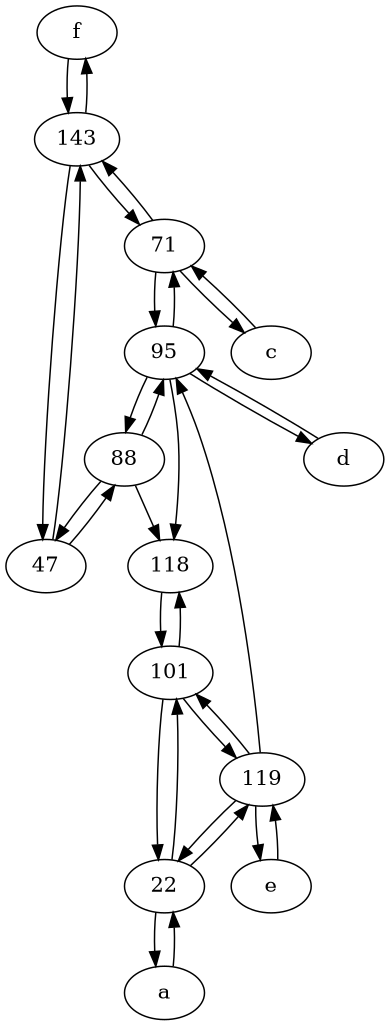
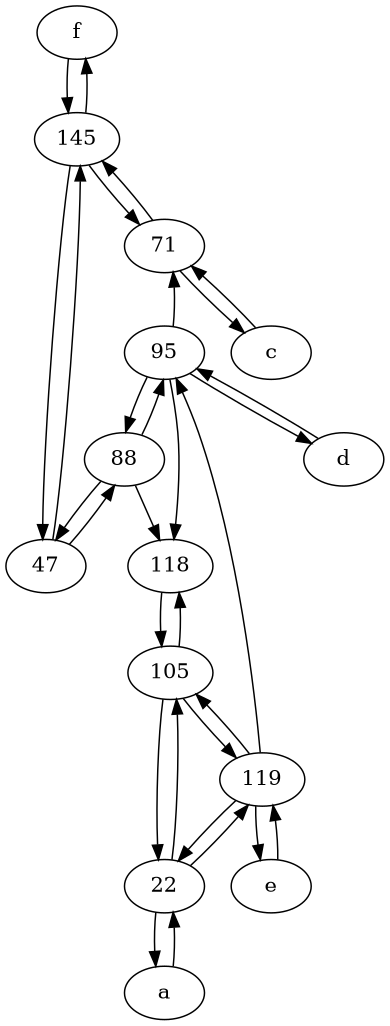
node "143": label "143" -> "145"
edge "71" -> "95": removed
node "101": label "101" -> "105"
